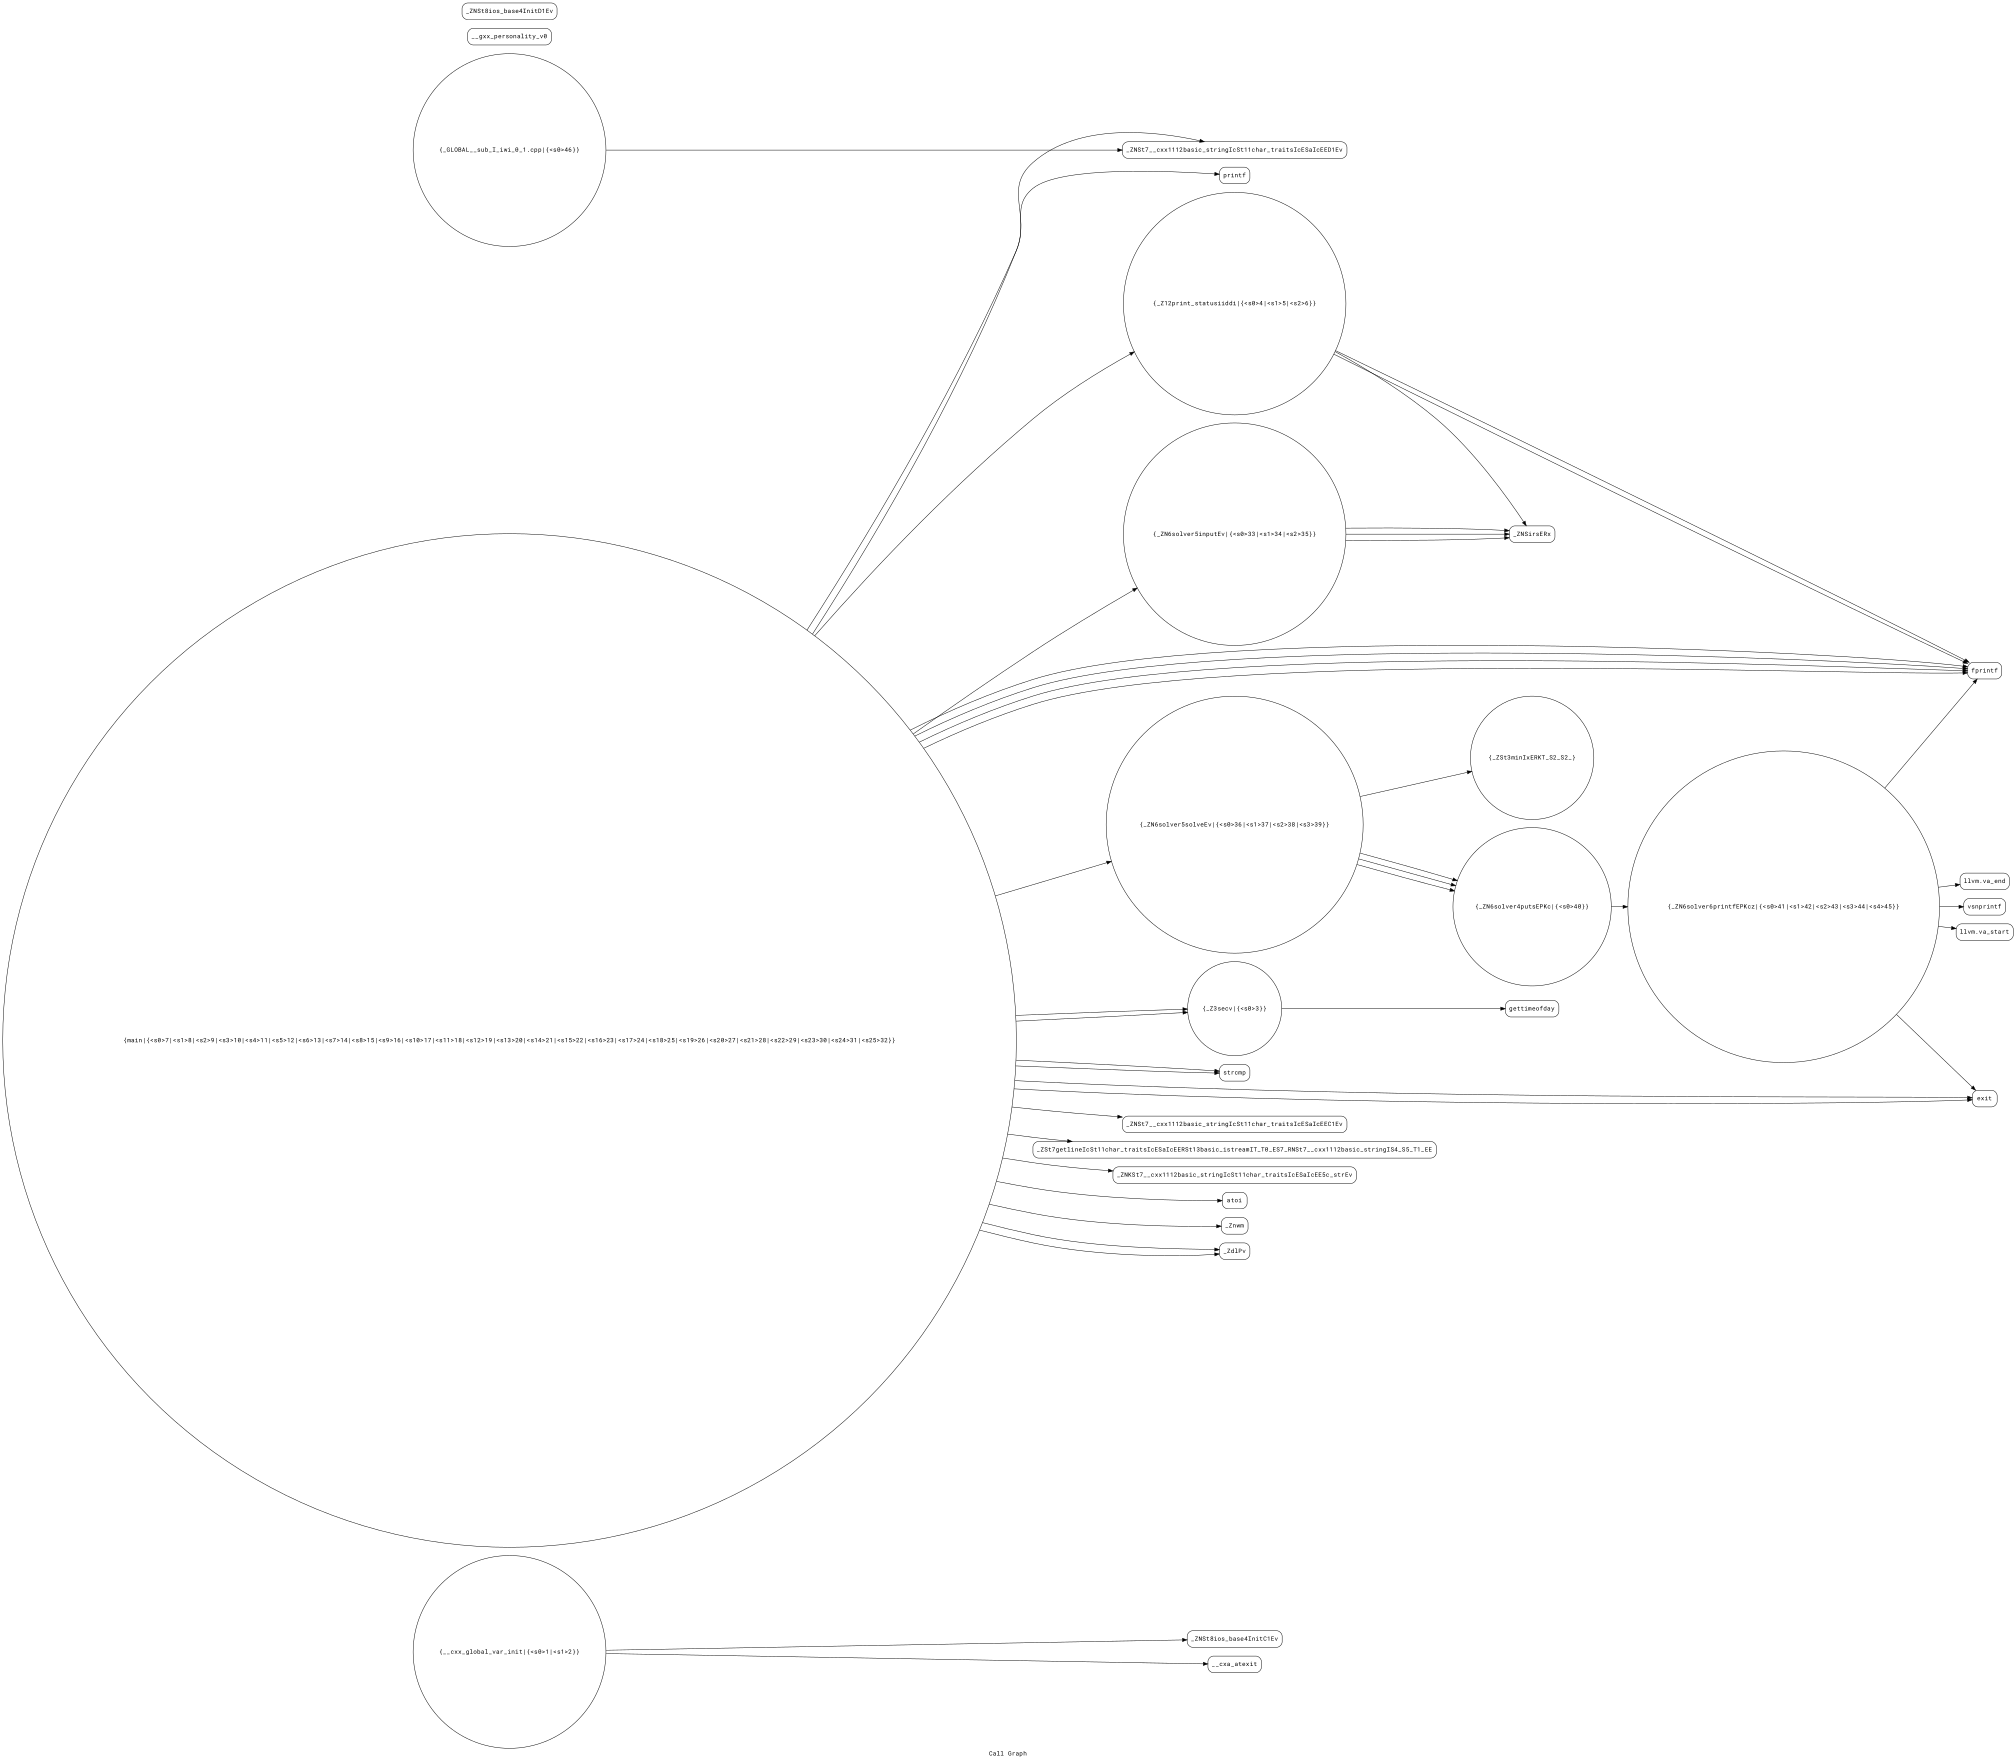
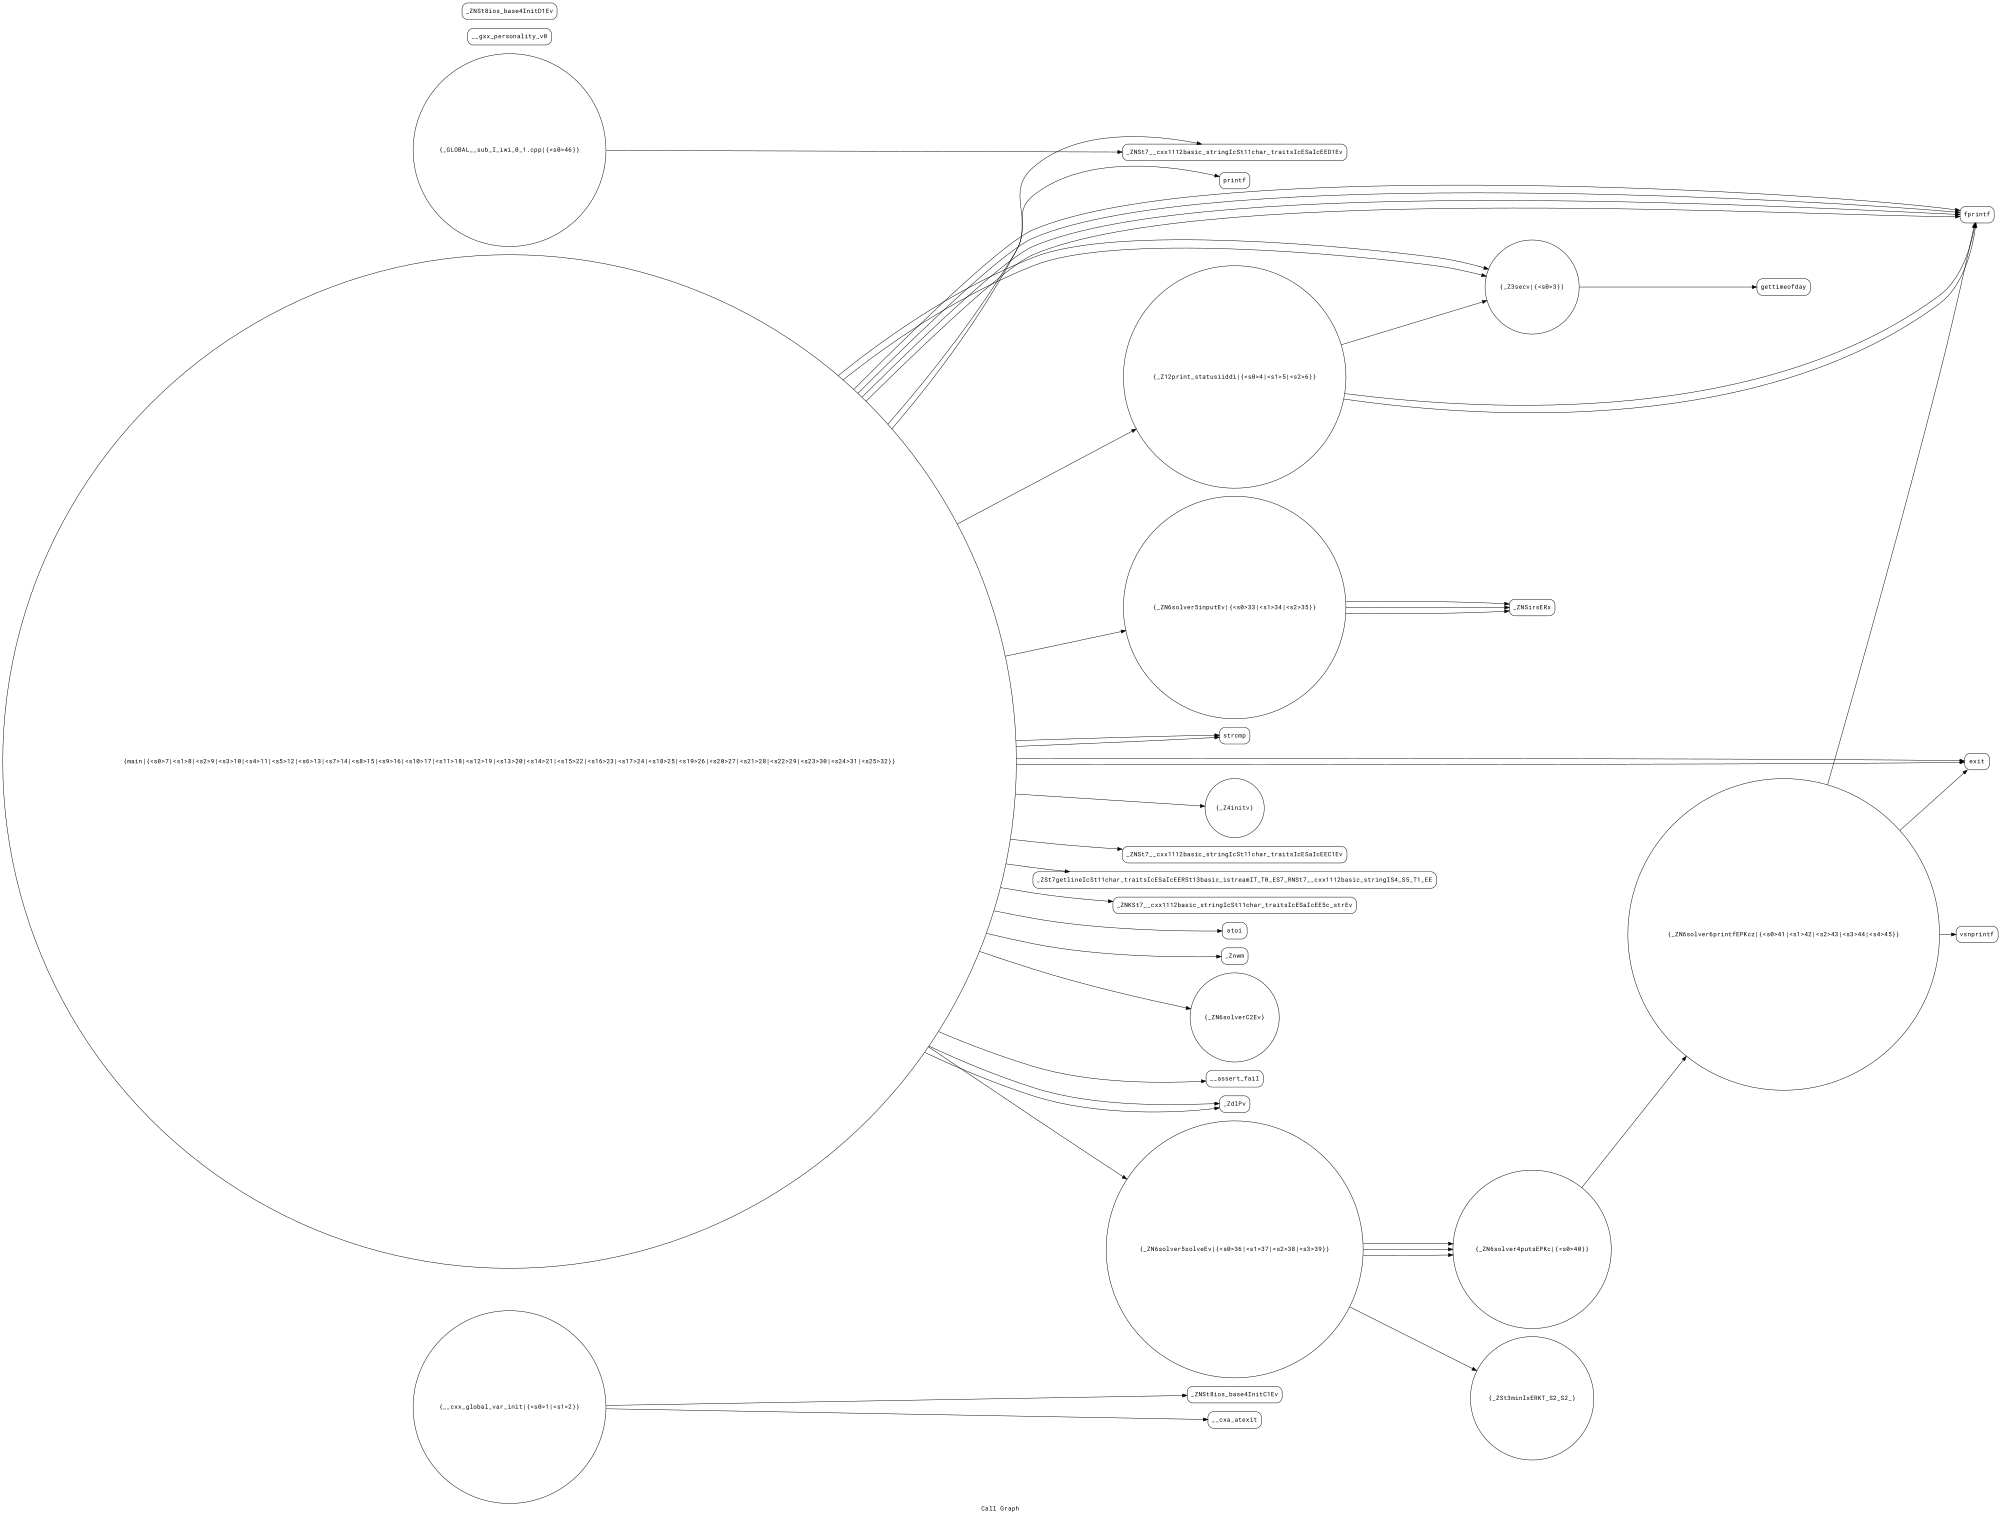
edge "{_Z12print_statusiiddi|{<s0>4|<s1>5|<s2>6}}" -> "_ZNSirsERx": now "{_Z12print_statusiiddi|{<s0>4|<s1>5|<s2>6}}" -> "{_Z3secv|{<s0>3}}"
node "{_Z4initv}": added
node "llvm.va_end": removed
node "llvm.va_start": removed
node "{_ZN6solverC2Ev}": added
node "__assert_fail": added
